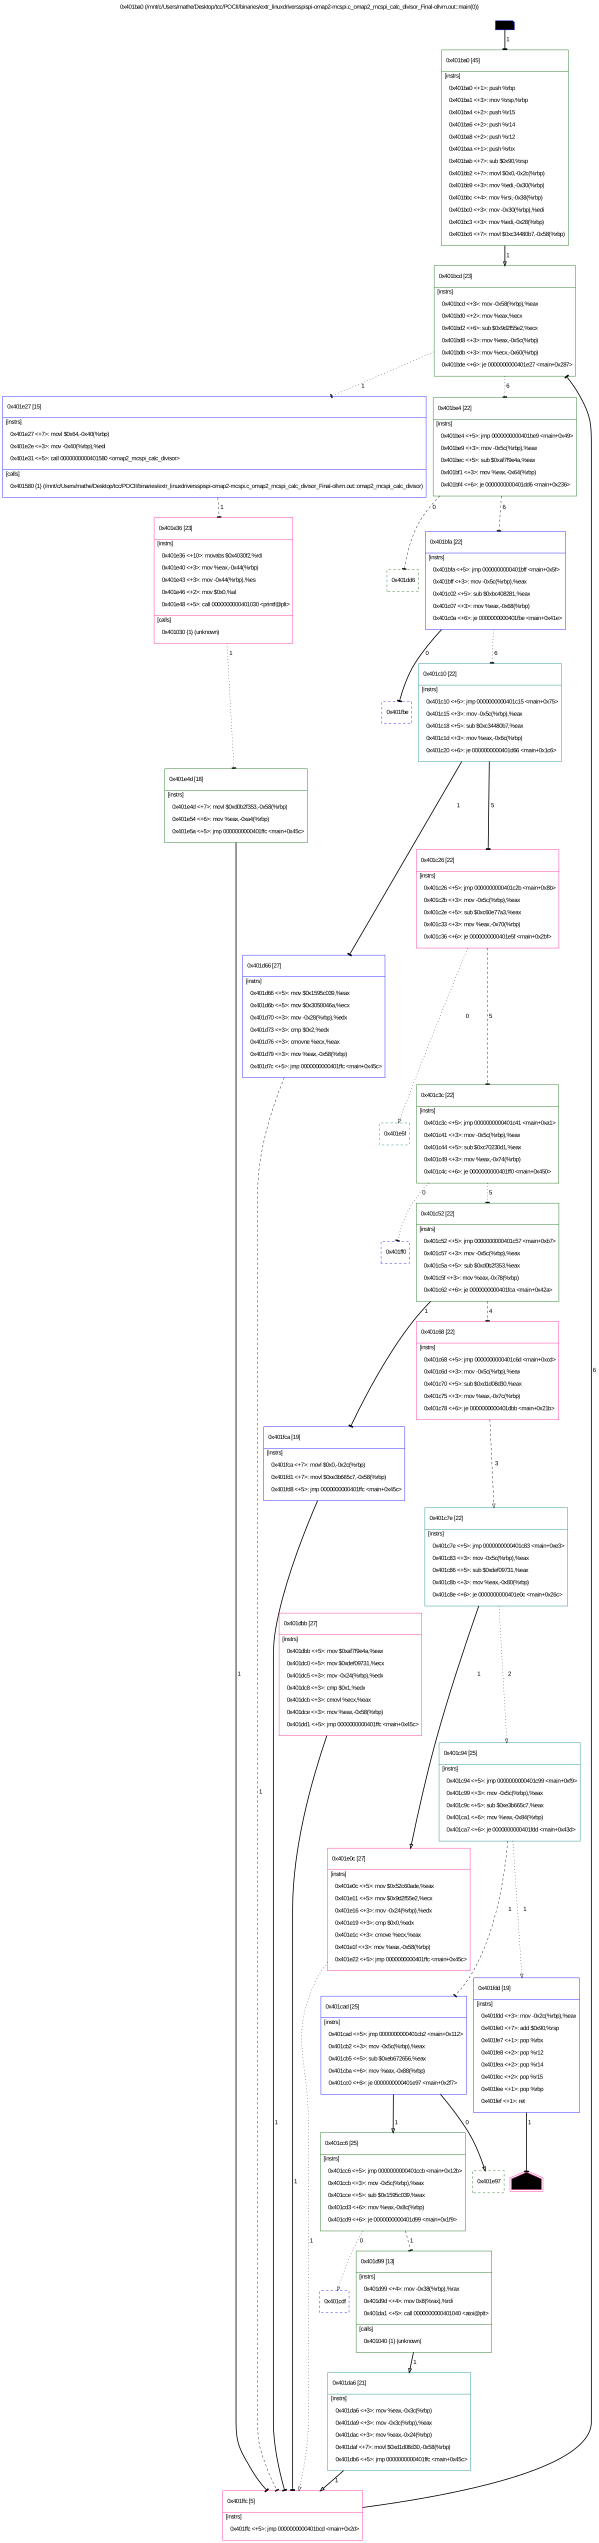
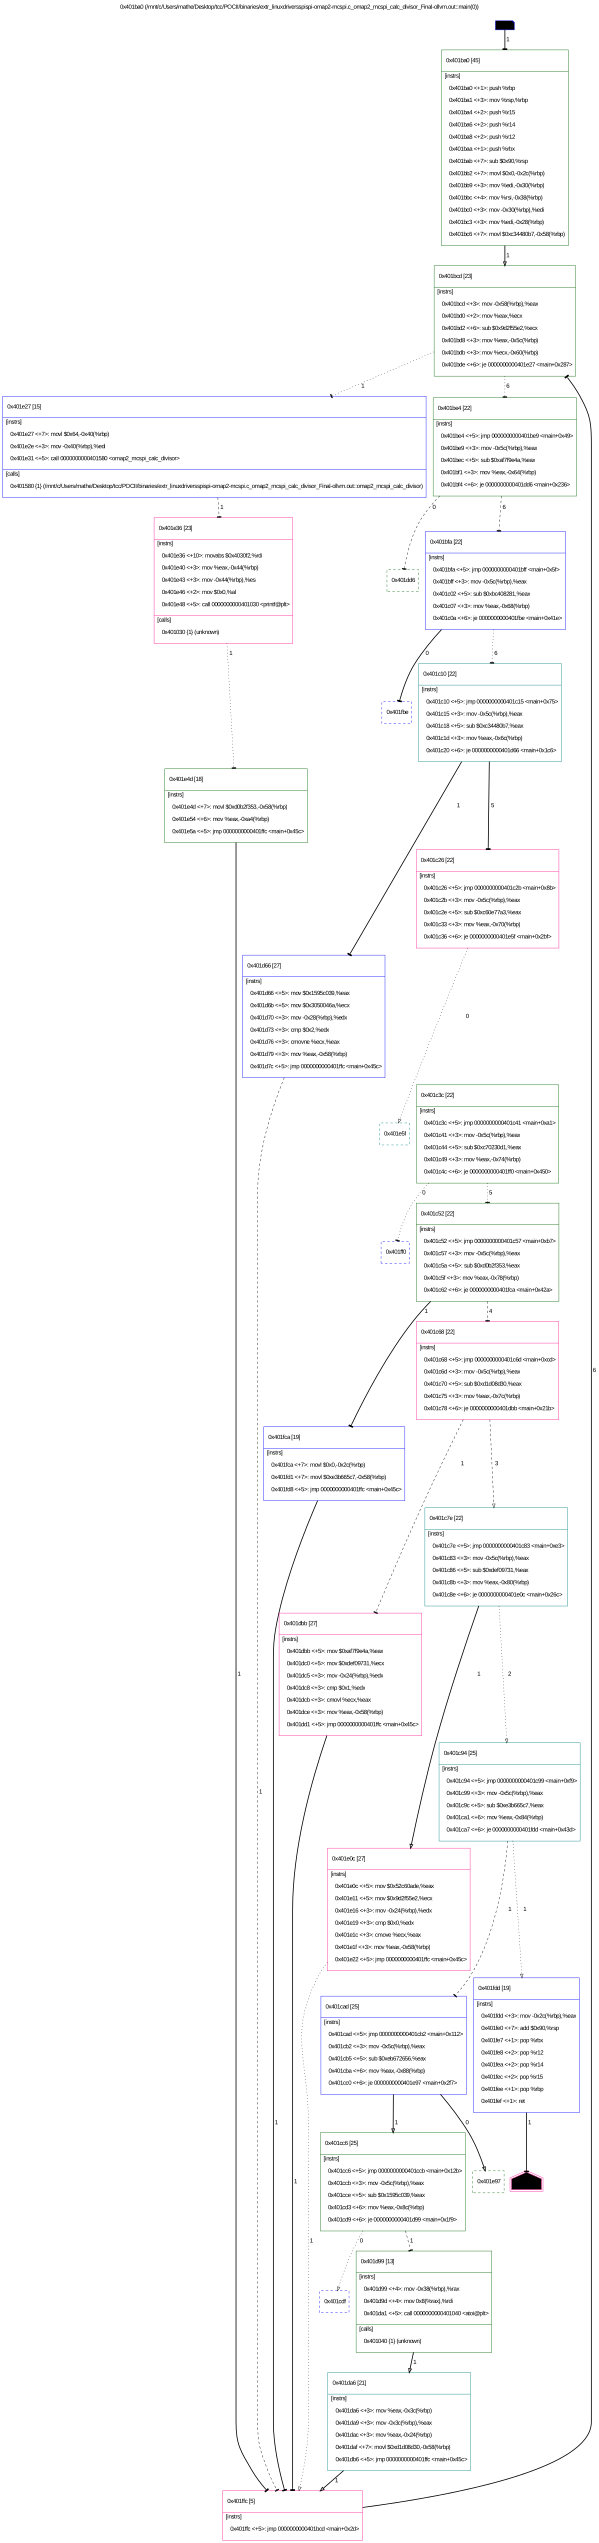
edge "0x401c26 [22]" -> "0x401c3c [22]": removed, label "5"
edge "0x401c68 [22]" -> "0x401dbb [27]": added, label "1"
